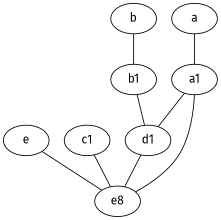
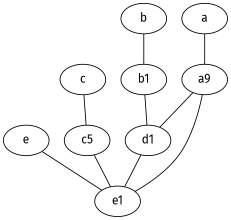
node "c": added
node "a1": label "a1" -> "a9"
node "c1": label "c1" -> "c5"
node "e8": label "e8" -> "e1"
